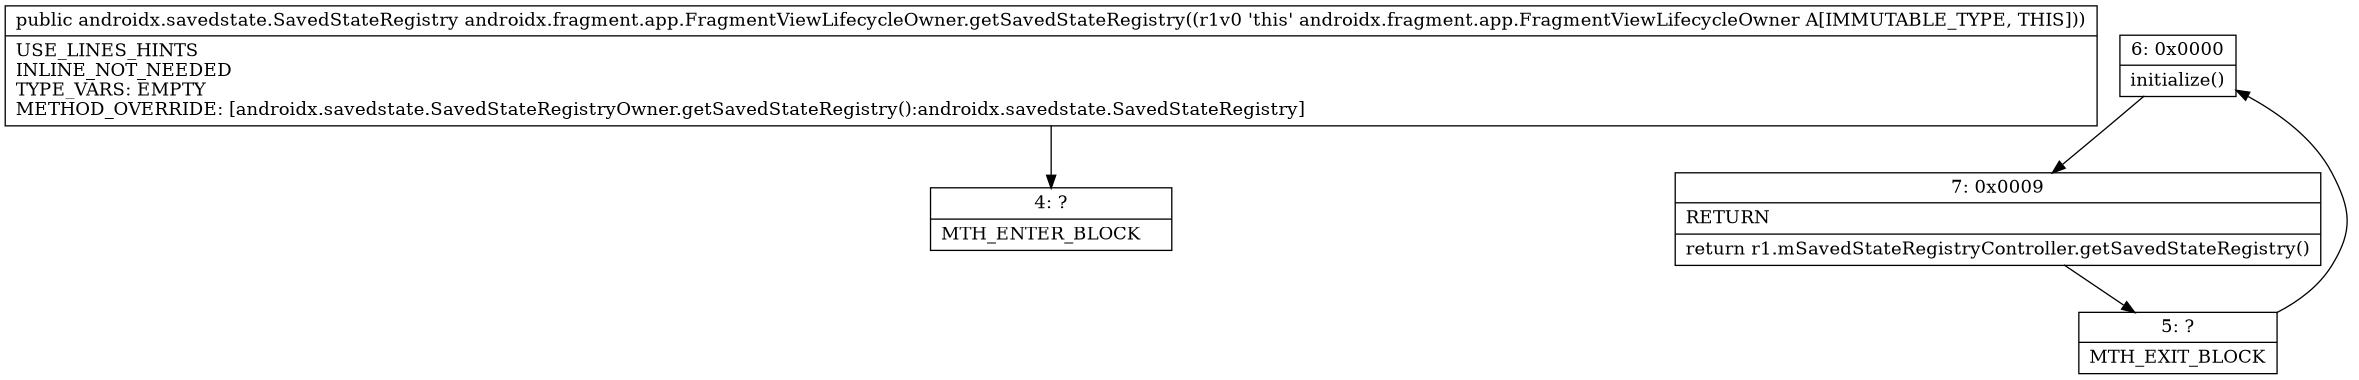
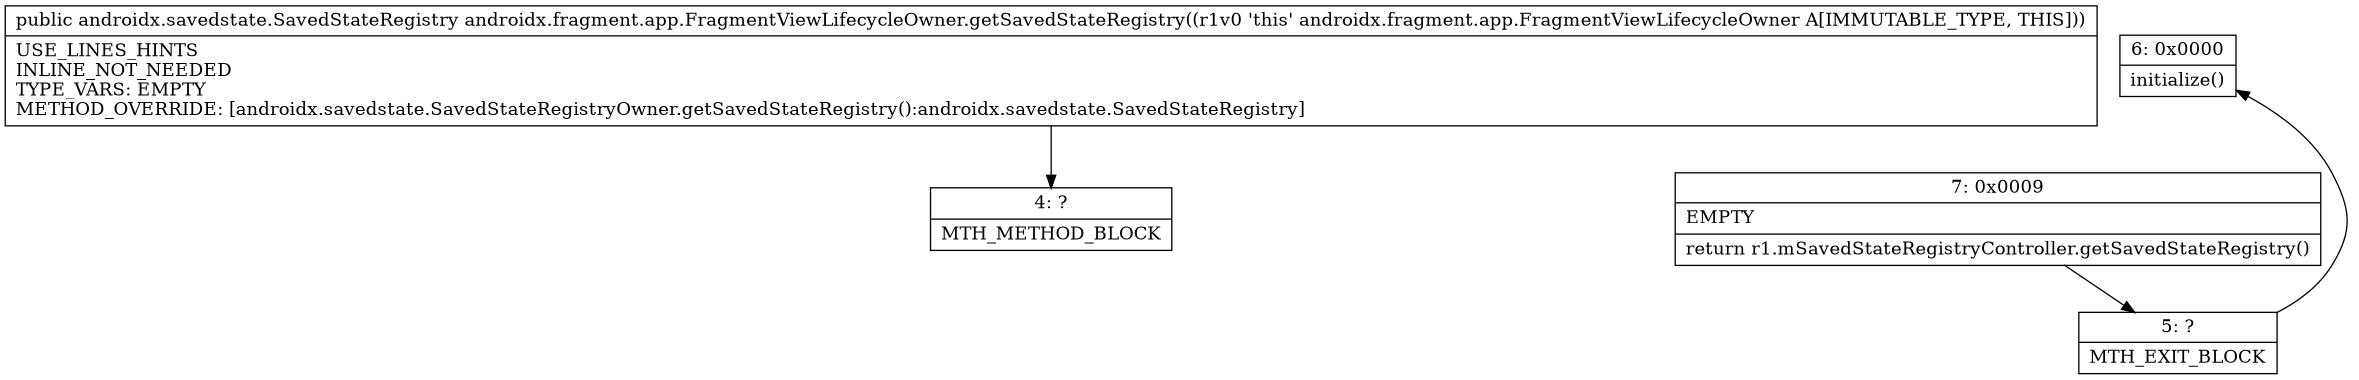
edge "6: 0x0000" -> "7: 0x0009": removed
node "7: 0x0009": text "RETURN" -> "EMPTY"
node "4: ?": text "MTH_ENTER_BLOCK" -> "MTH_METHOD_BLOCK"
